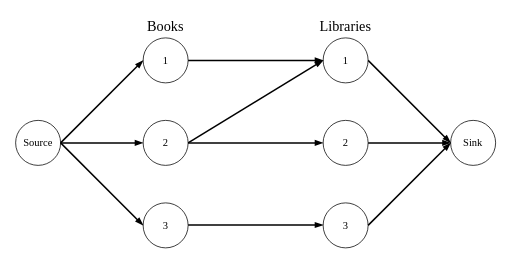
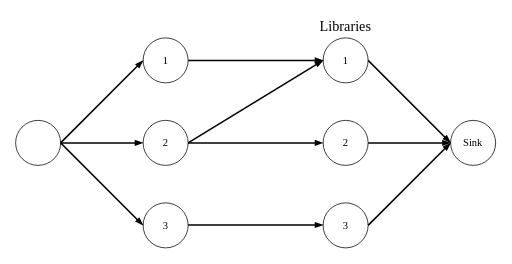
node "Books": removed
node "Source": removed
